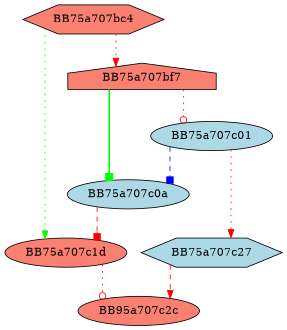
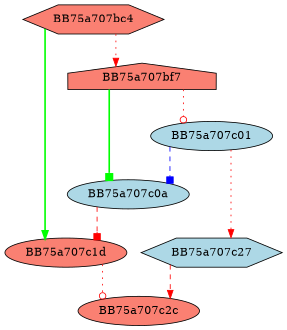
edge "BB75a707bc4" -> "BB75a707c1d": style dotted -> bold
node "BB95a707c2c": label "BB95a707c2c" -> "BB75a707c2c"
